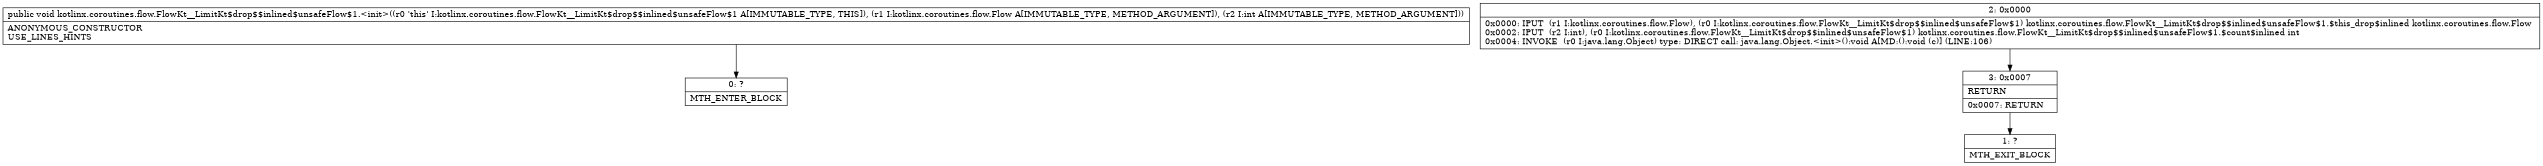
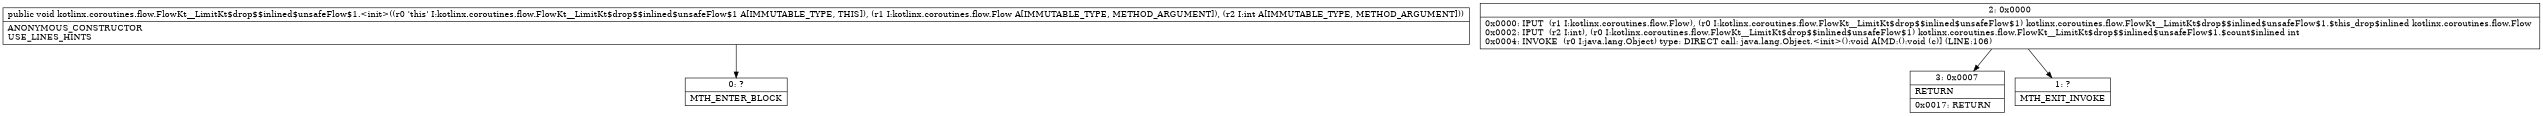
node "3: 0x0007": text "0x0007: RETURN" -> "0x0017: RETURN"
edge "3: 0x0007" -> "1: ?": now "2: 0x0000" -> "1: ?"
node "1: ?": text "MTH_EXIT_BLOCK" -> "MTH_EXIT_INVOKE"
